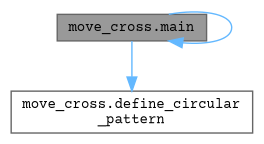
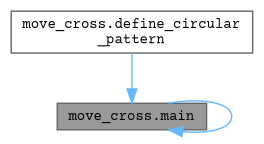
edge "move_cross.main" -> "move_cross.define_circular _pattern": reversed
